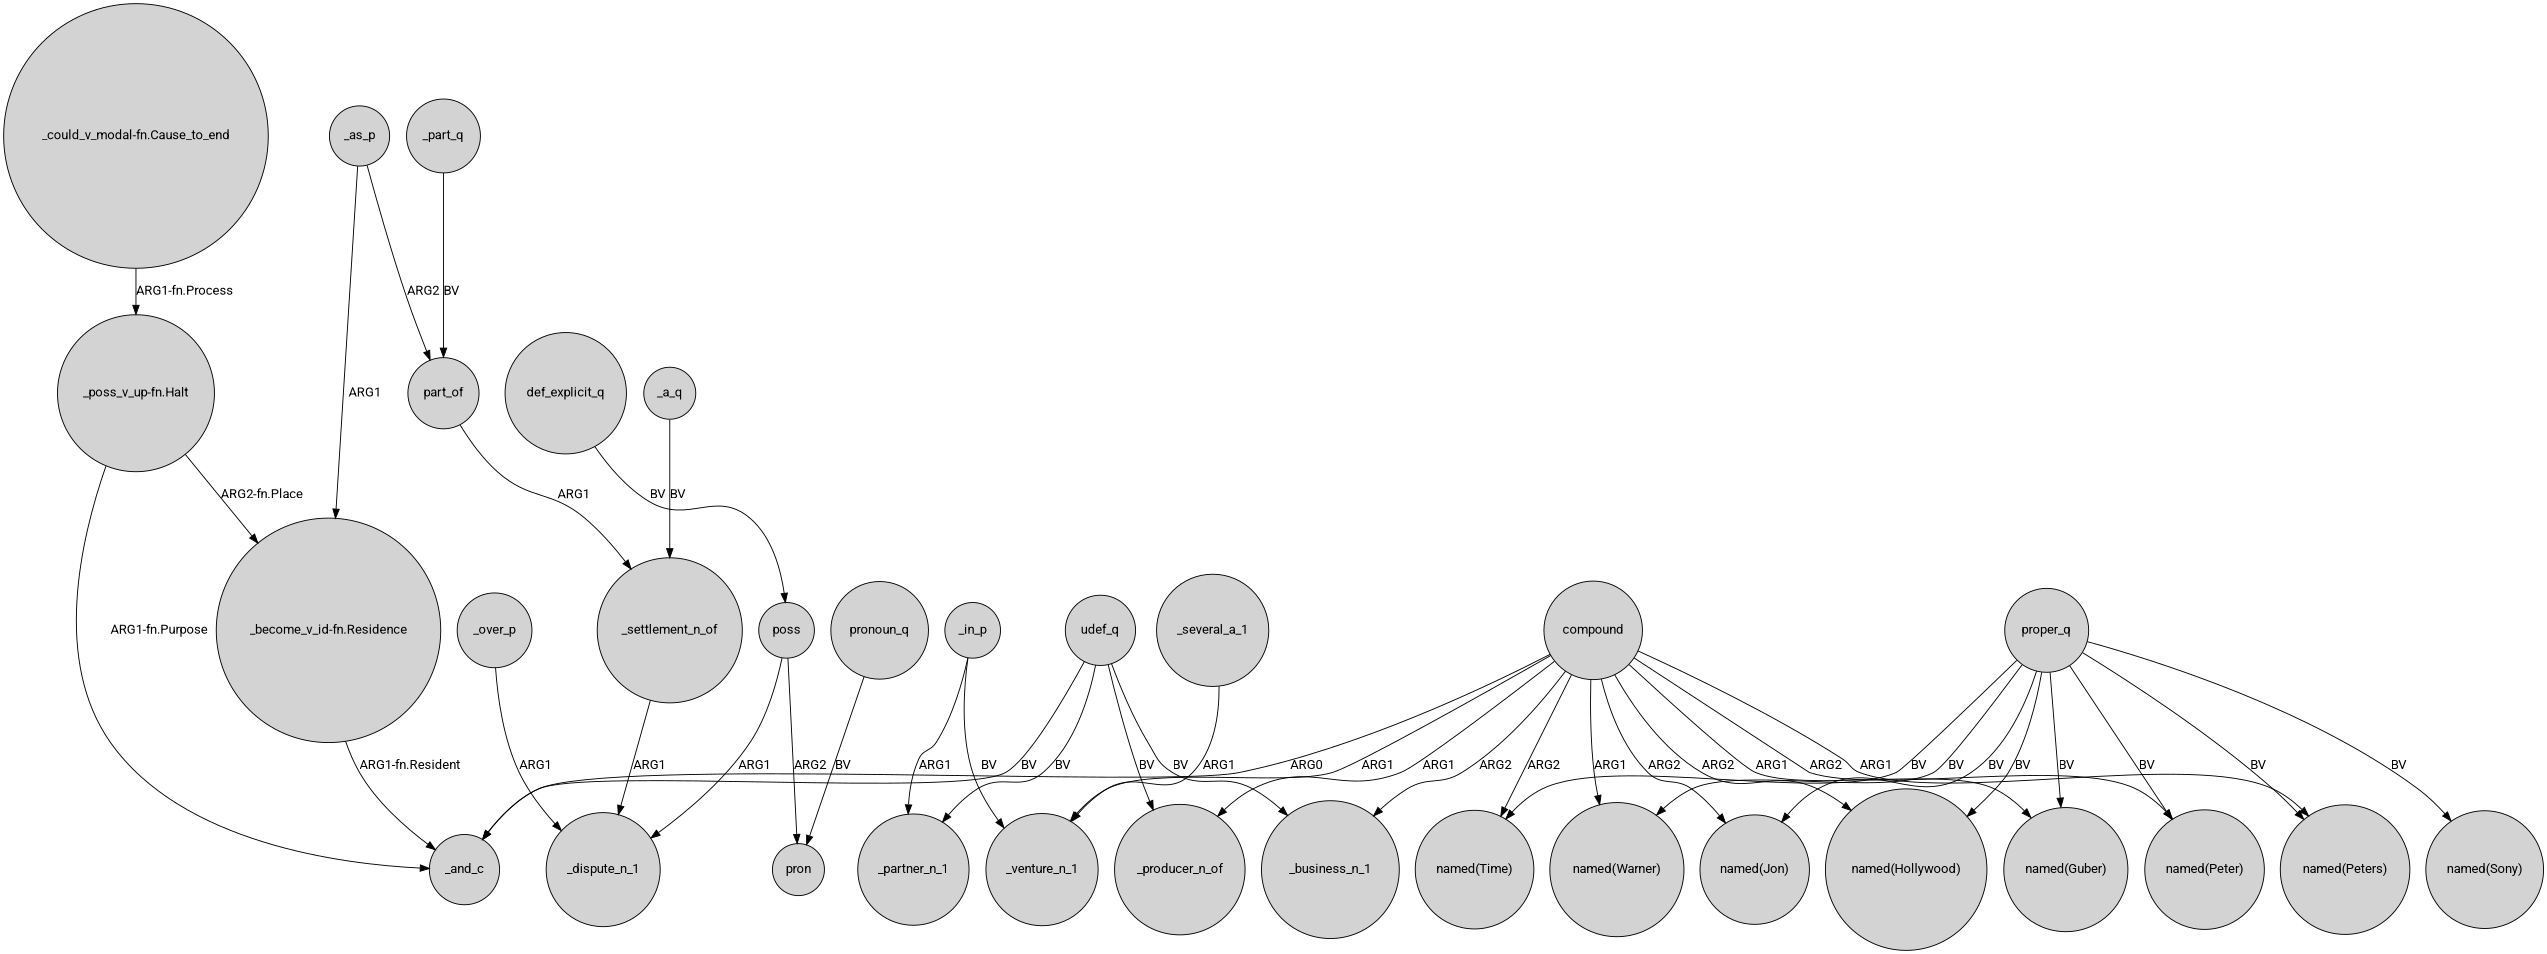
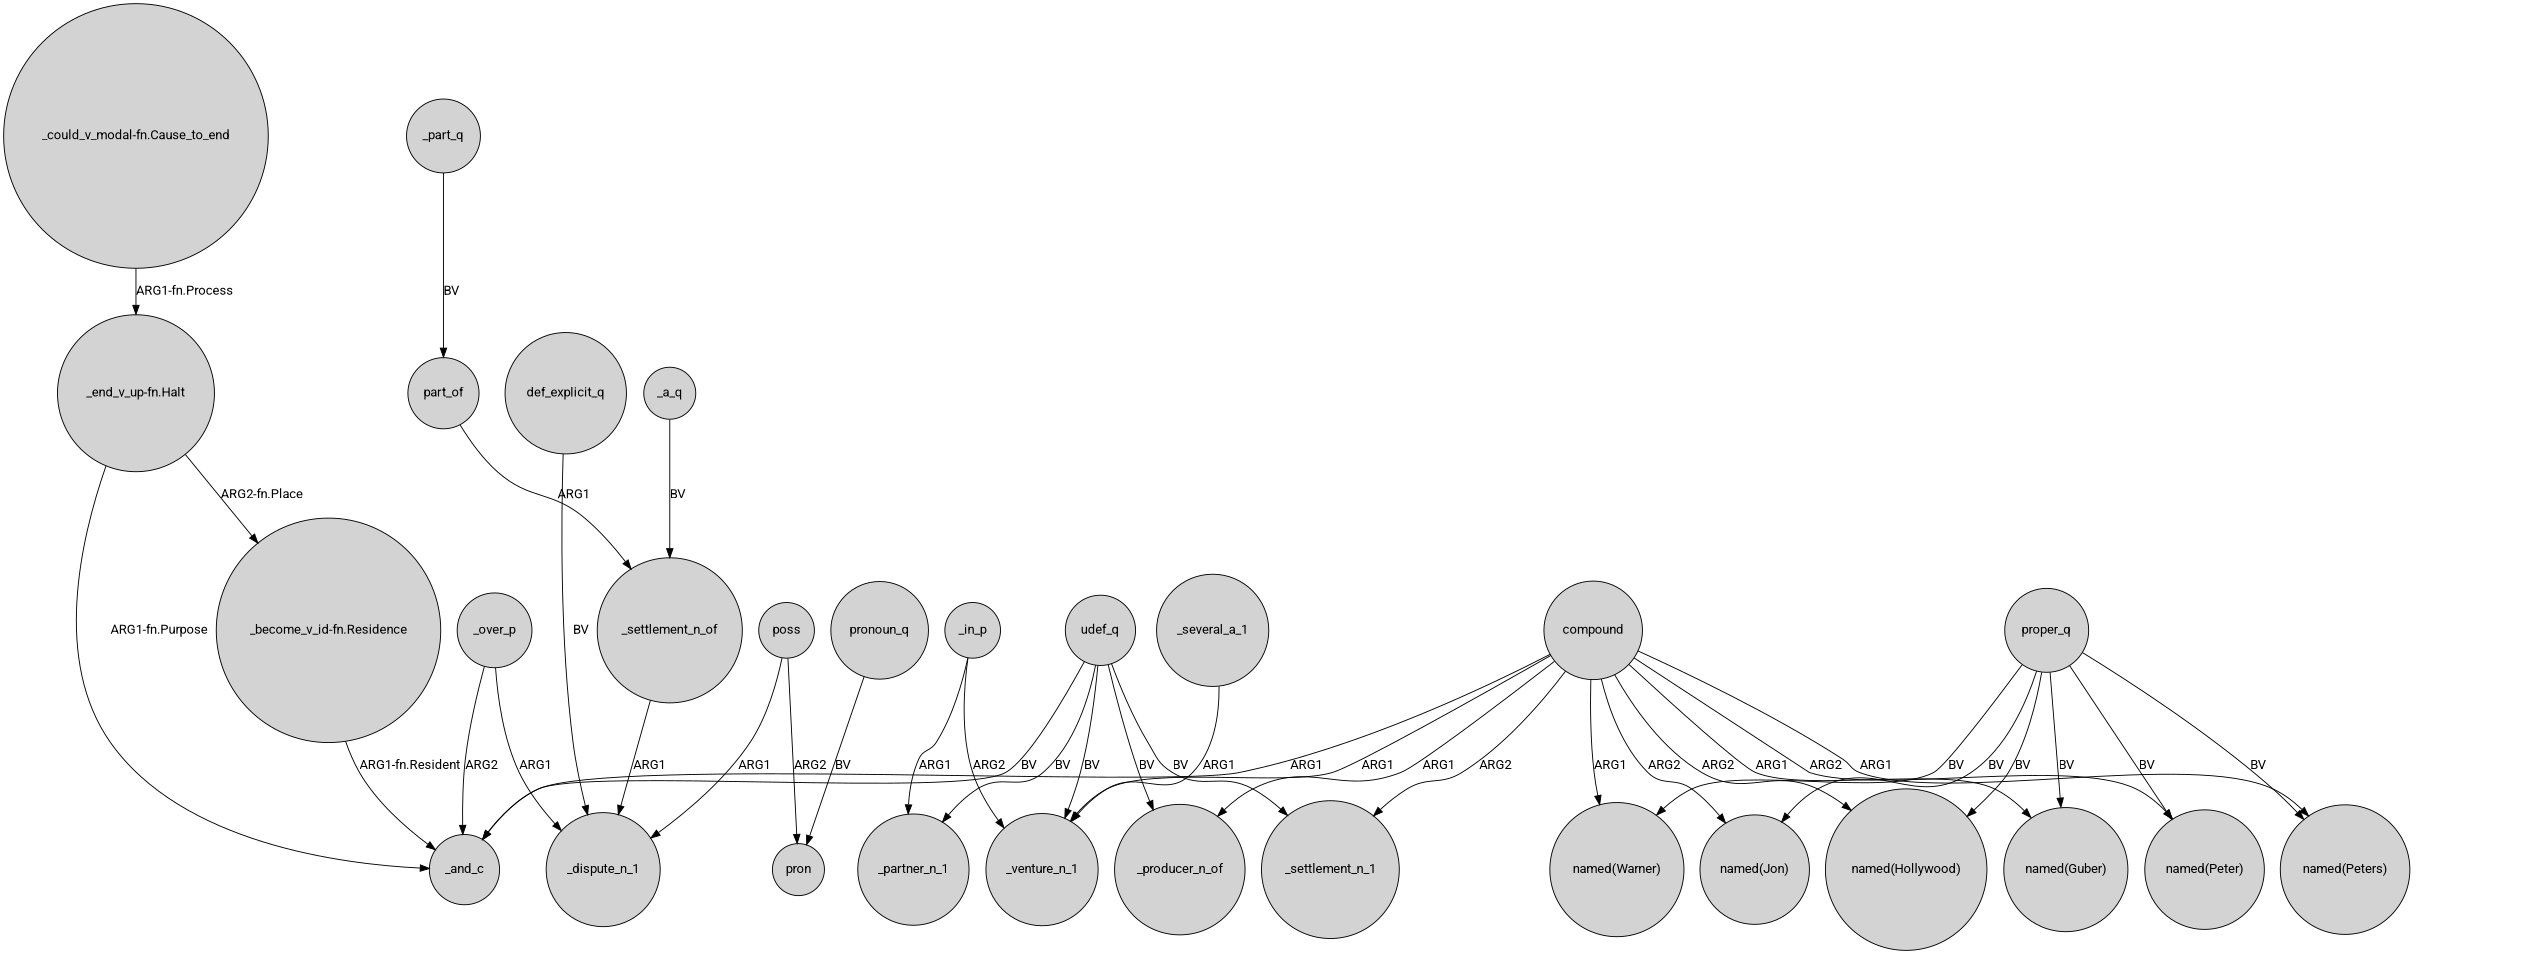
node "_as_p": removed
node "_poss_v_up-fn.Halt": label "_poss_v_up-fn.Halt" -> "_end_v_up-fn.Halt"
edge "def_explicit_q" -> "poss": now "def_explicit_q" -> "_dispute_n_1"
edge "udef_q" -> "_venture_n_1": added, label "BV"
edge "_over_p" -> "_and_c": added, label "ARG2"
edge "_in_p" -> "_venture_n_1": label "BV" -> "ARG2"
edge "compound" -> "_and_c": label "ARG0" -> "ARG1"
node "_business_n_1": label "_business_n_1" -> "_settlement_n_1"
node "named(Time)": removed
node "named(Sony)": removed
